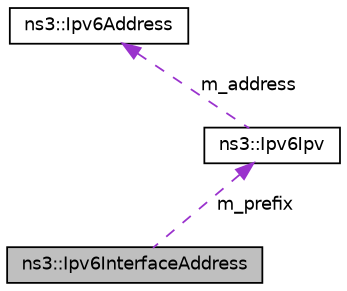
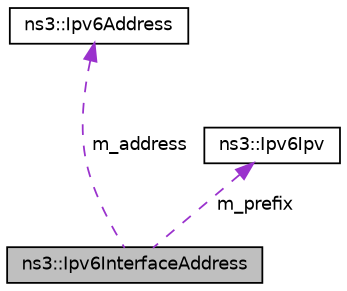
edge "ns3::Ipv6Ipv" -> "ns3::Ipv6Address": now "ns3::Ipv6InterfaceAddress" -> "ns3::Ipv6Address"
